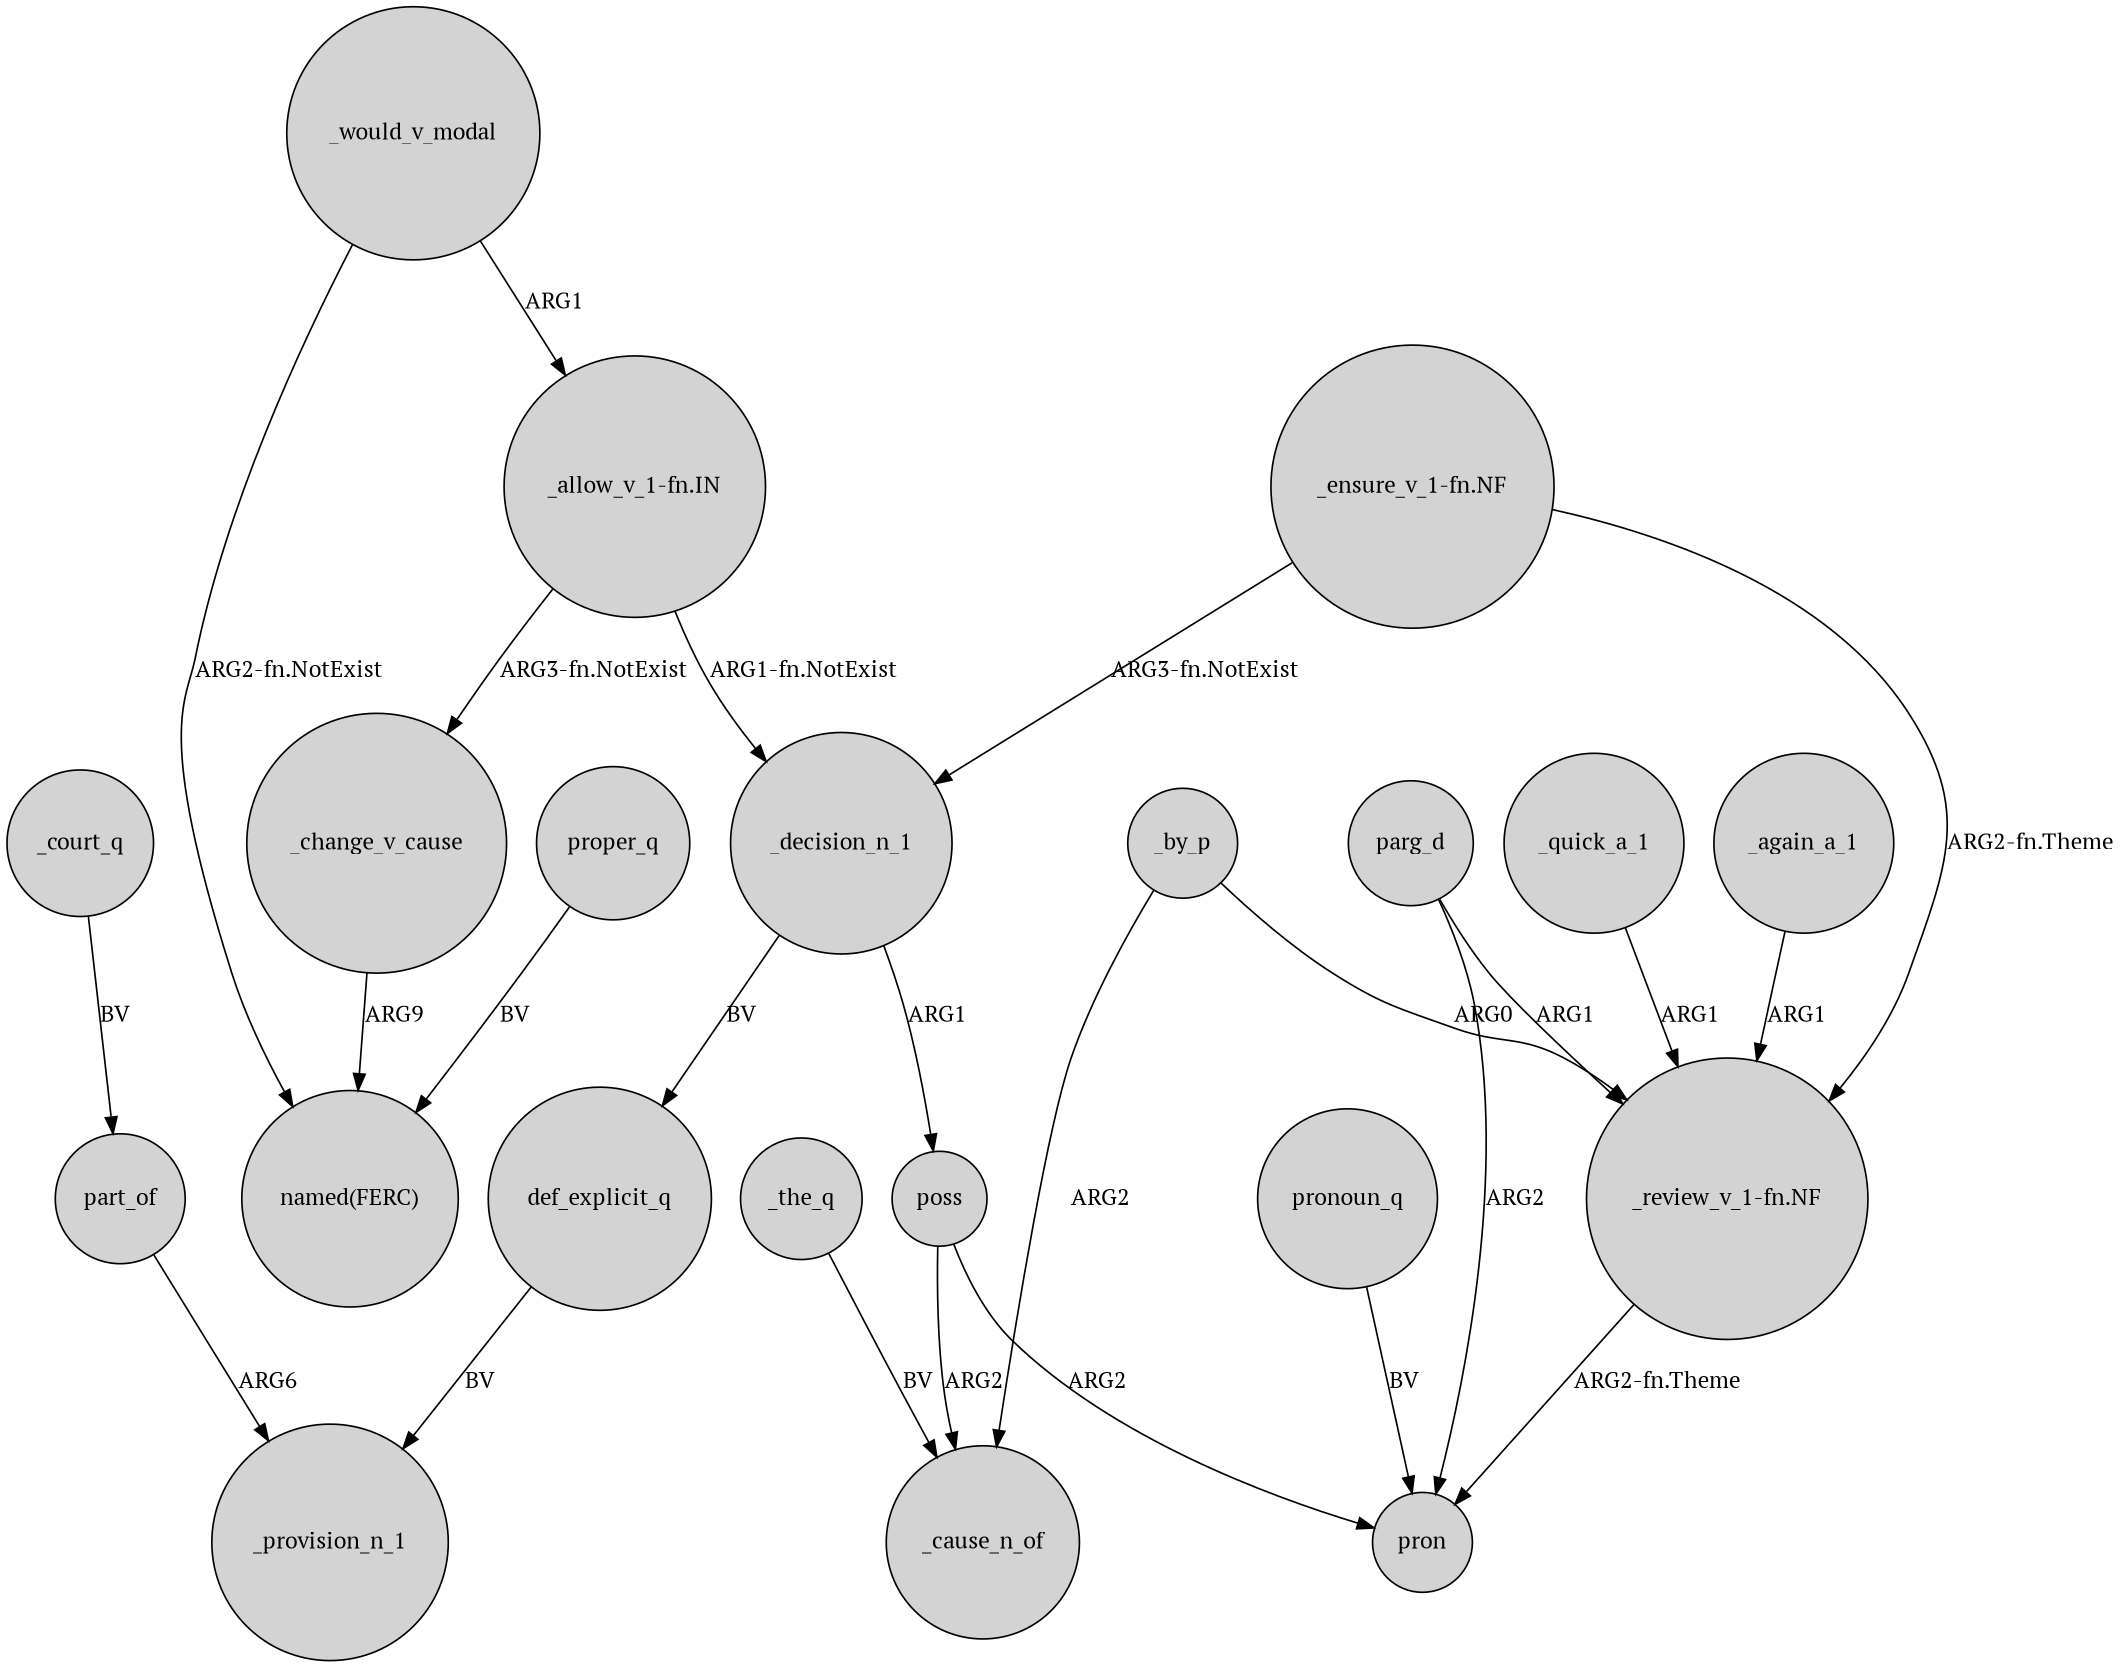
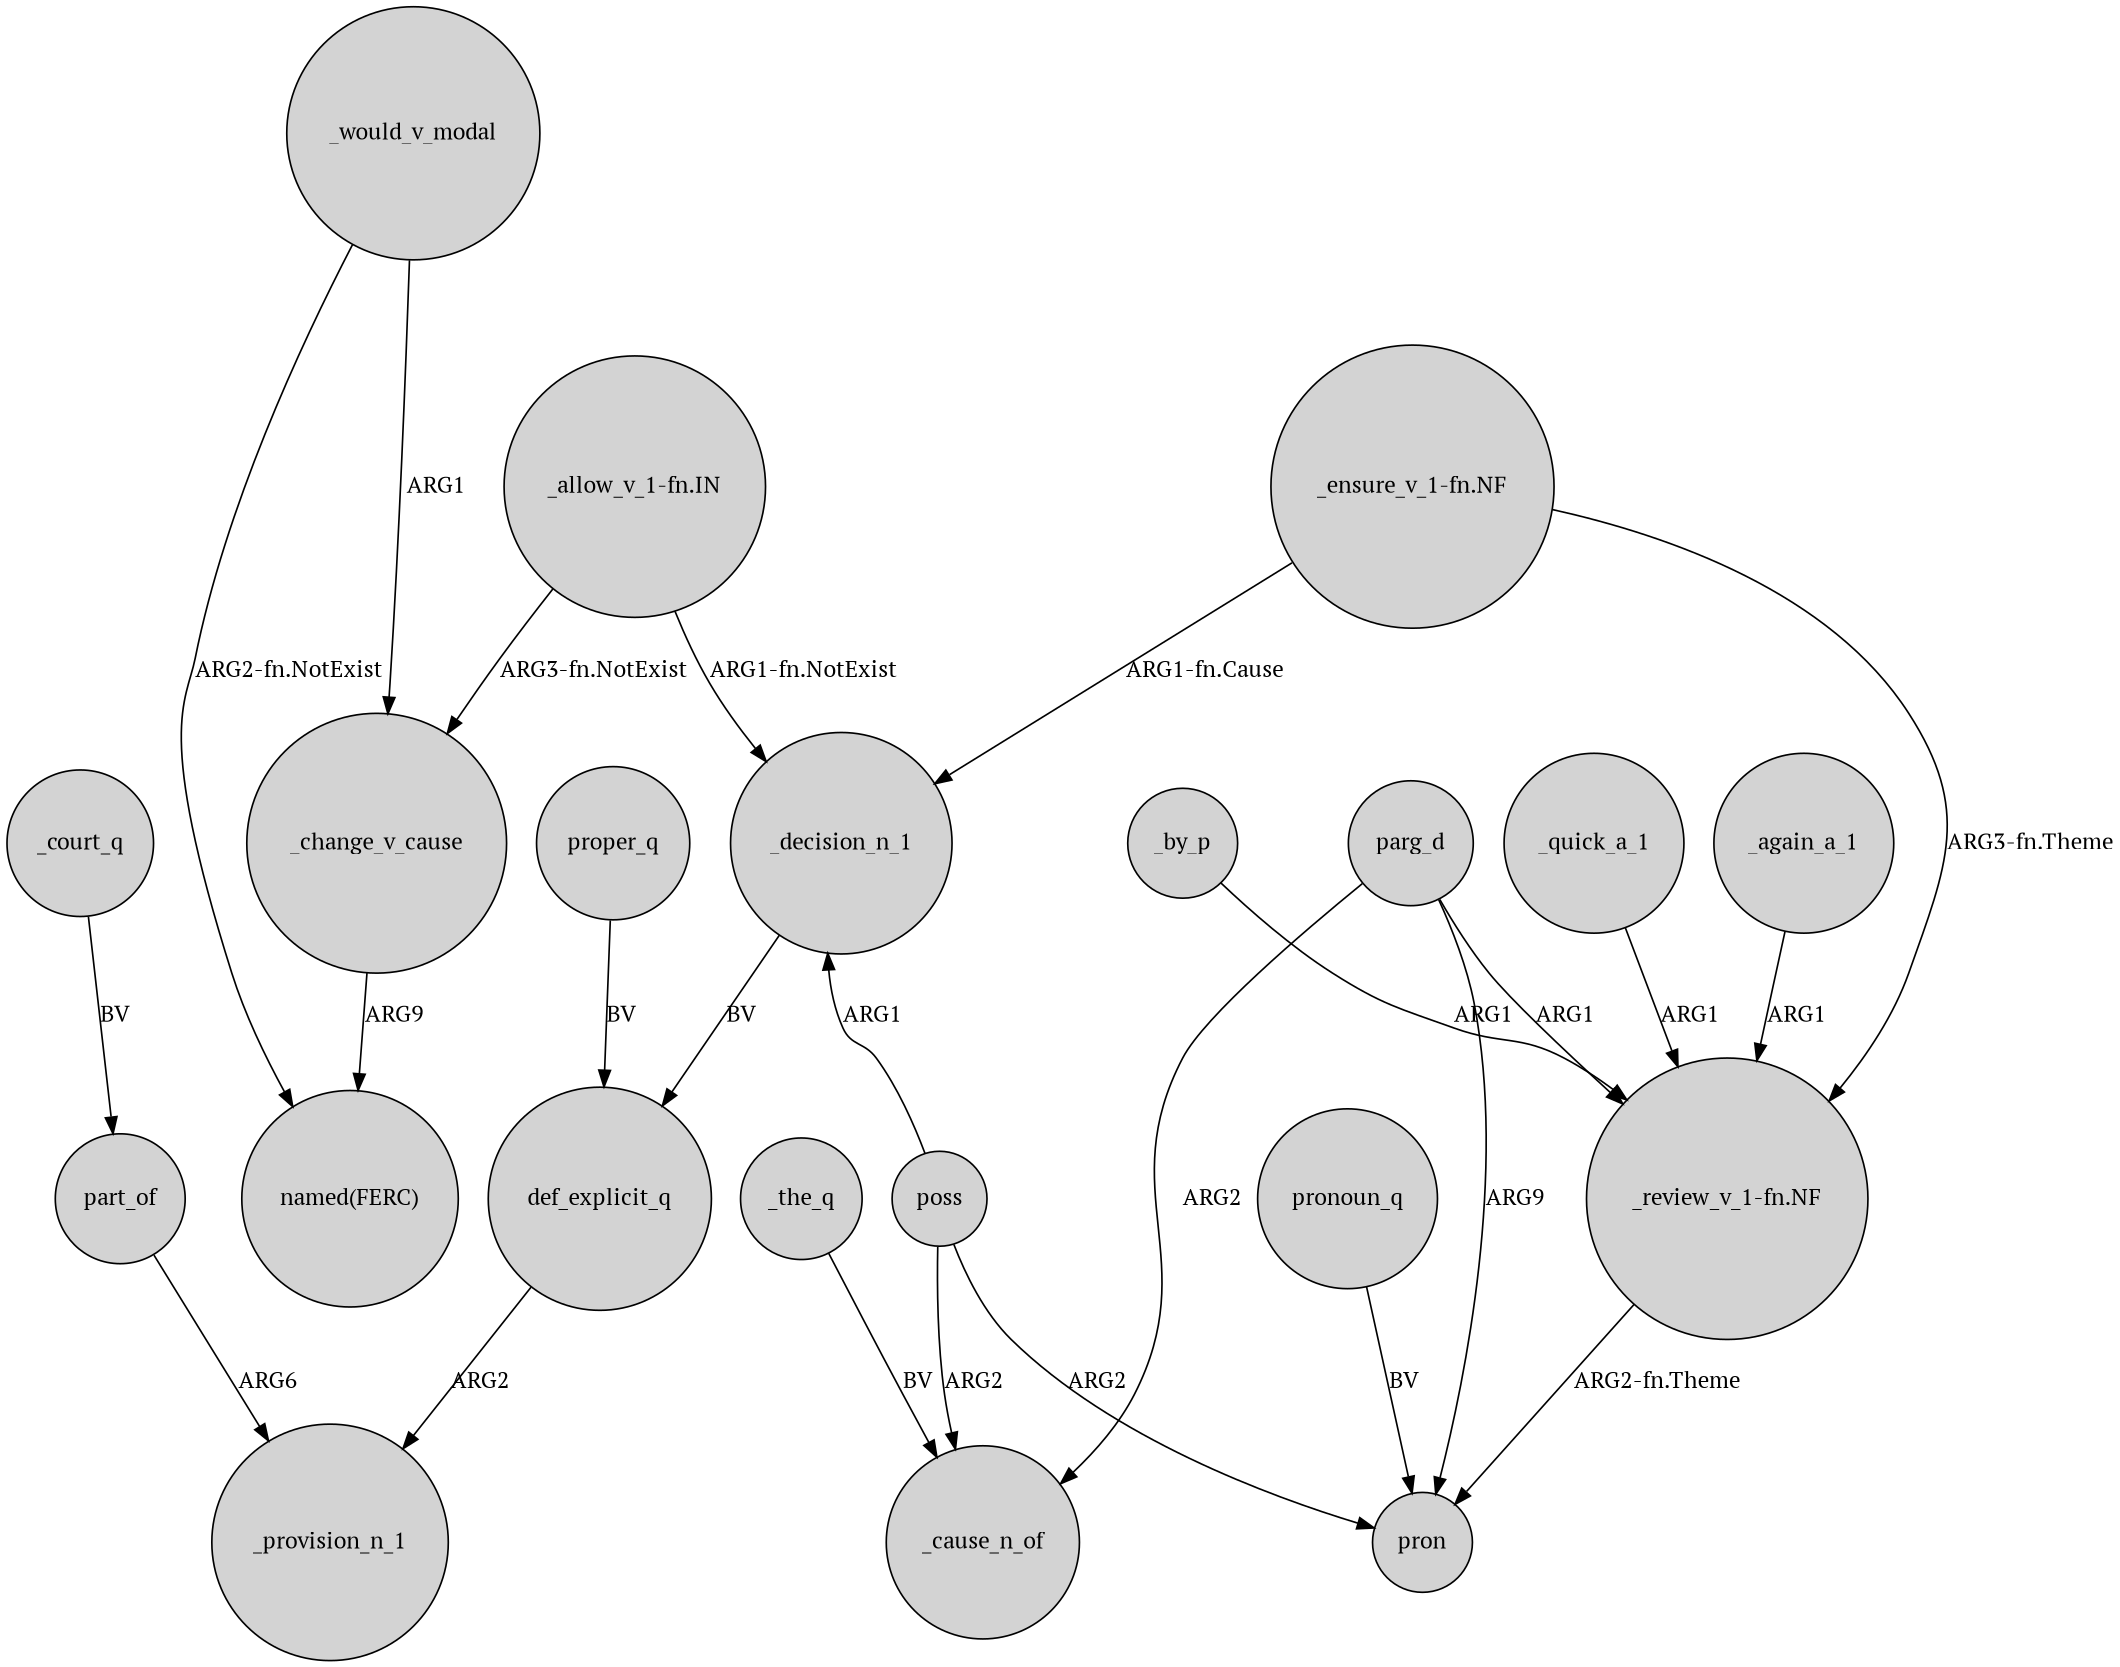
edge "_would_v_modal" -> "_allow_v_1-fn.IN": now "_would_v_modal" -> "_change_v_cause"
edge "_ensure_v_1-fn.NF" -> "_decision_n_1": label "ARG3-fn.NotExist" -> "ARG1-fn.Cause"
edge "_ensure_v_1-fn.NF" -> "_review_v_1-fn.NF": label "ARG2-fn.Theme" -> "ARG3-fn.Theme"
edge "proper_q" -> "named(FERC)": now "proper_q" -> "def_explicit_q"
edge "_by_p" -> "_review_v_1-fn.NF": label "ARG0" -> "ARG1"
edge "_decision_n_1" -> "poss": reversed
edge "_by_p" -> "_cause_n_of": now "parg_d" -> "_cause_n_of"
edge "parg_d" -> "pron": label "ARG2" -> "ARG9"
edge "def_explicit_q" -> "_provision_n_1": label "BV" -> "ARG2"
